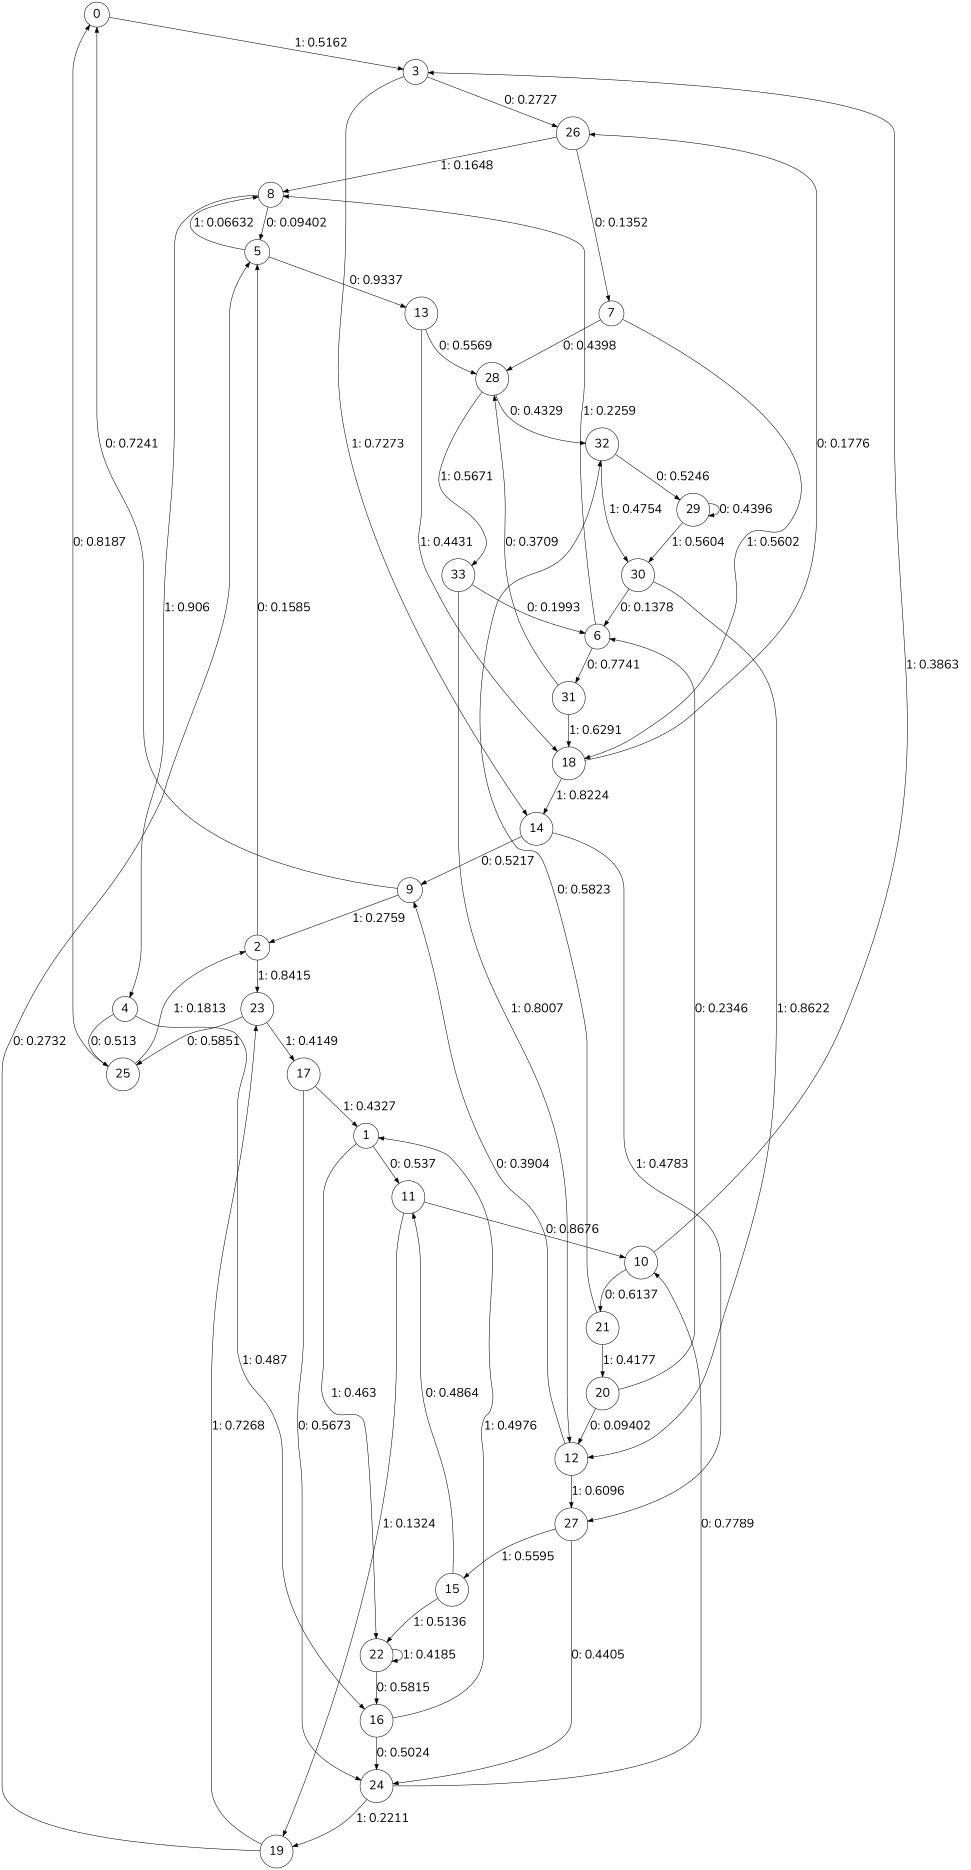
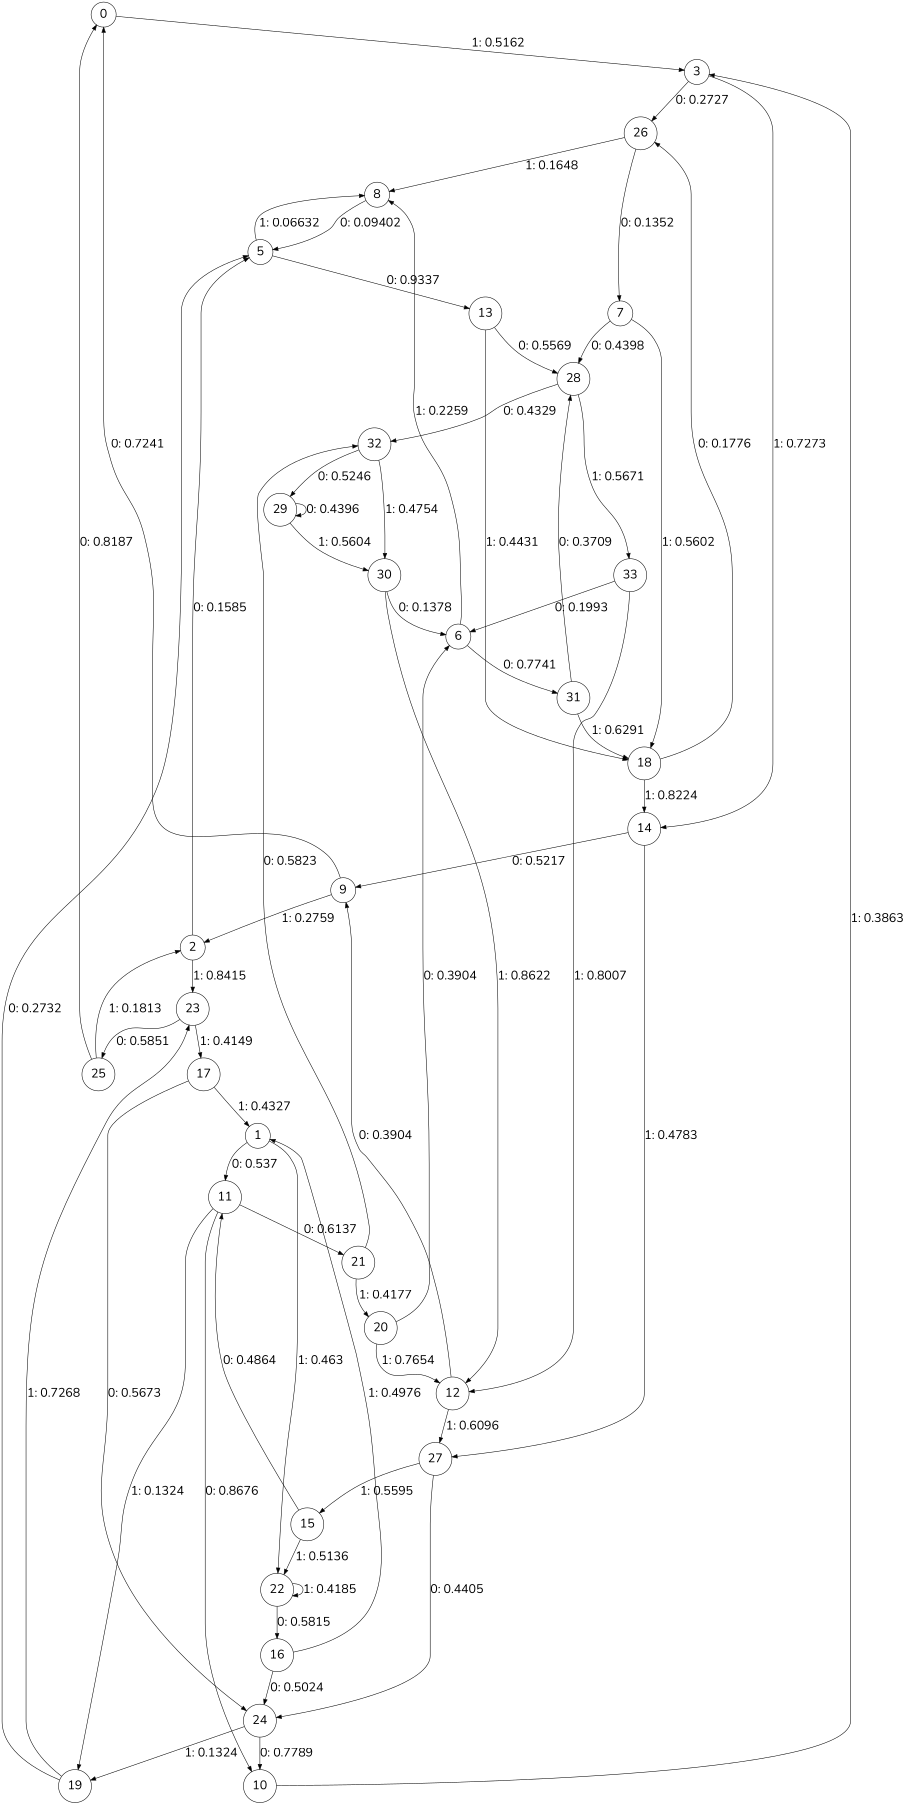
node "4": removed
edge "20" -> "6": label "0: 0.2346   " -> "0: 0.3904   "
edge "10" -> "21": now "11" -> "21"
edge "20" -> "12": label "0: 0.09402  " -> "1: 0.7654   "
edge "24" -> "19": label "1: 0.2211   " -> "1: 0.1324   "
